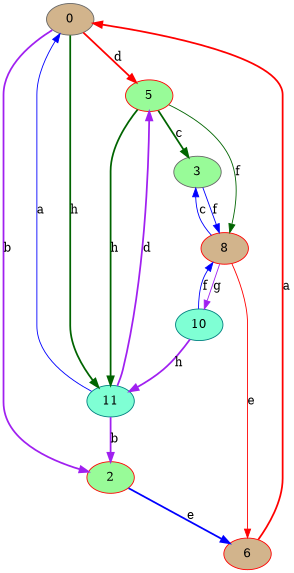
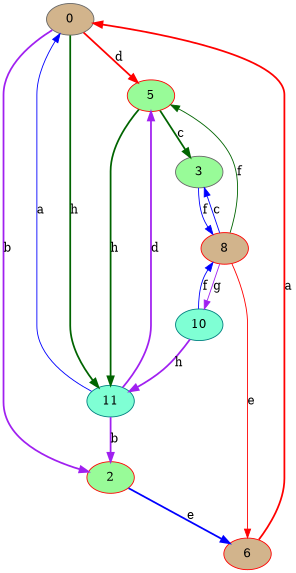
edge "5" -> "8": reversed
